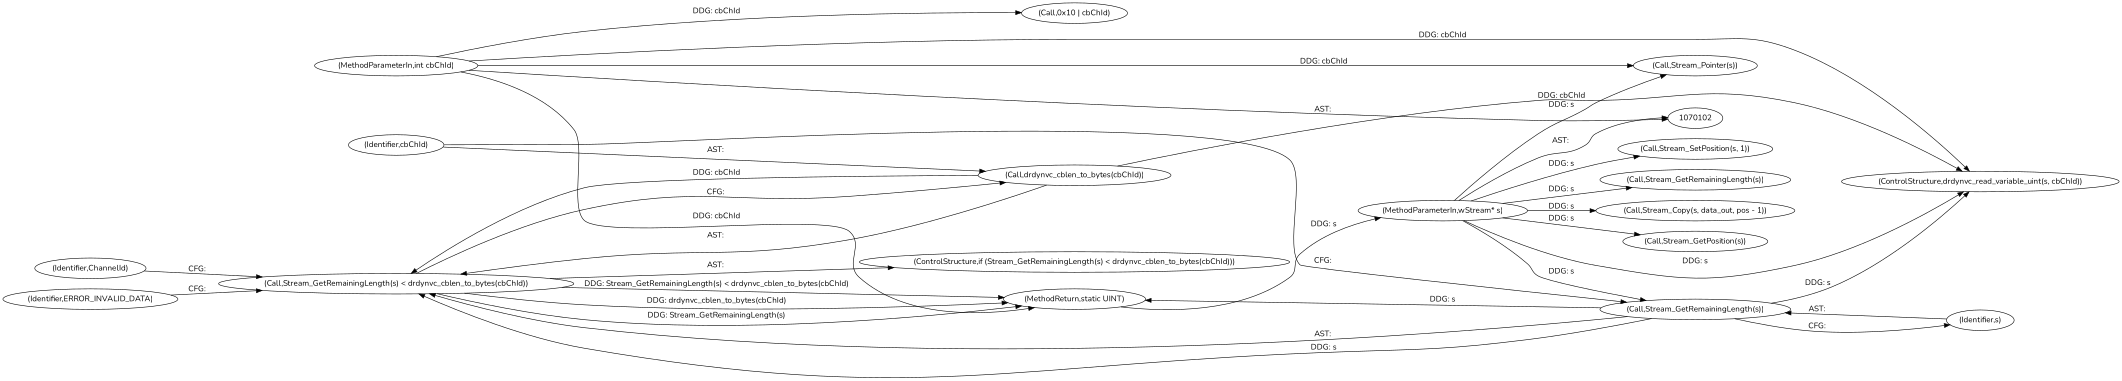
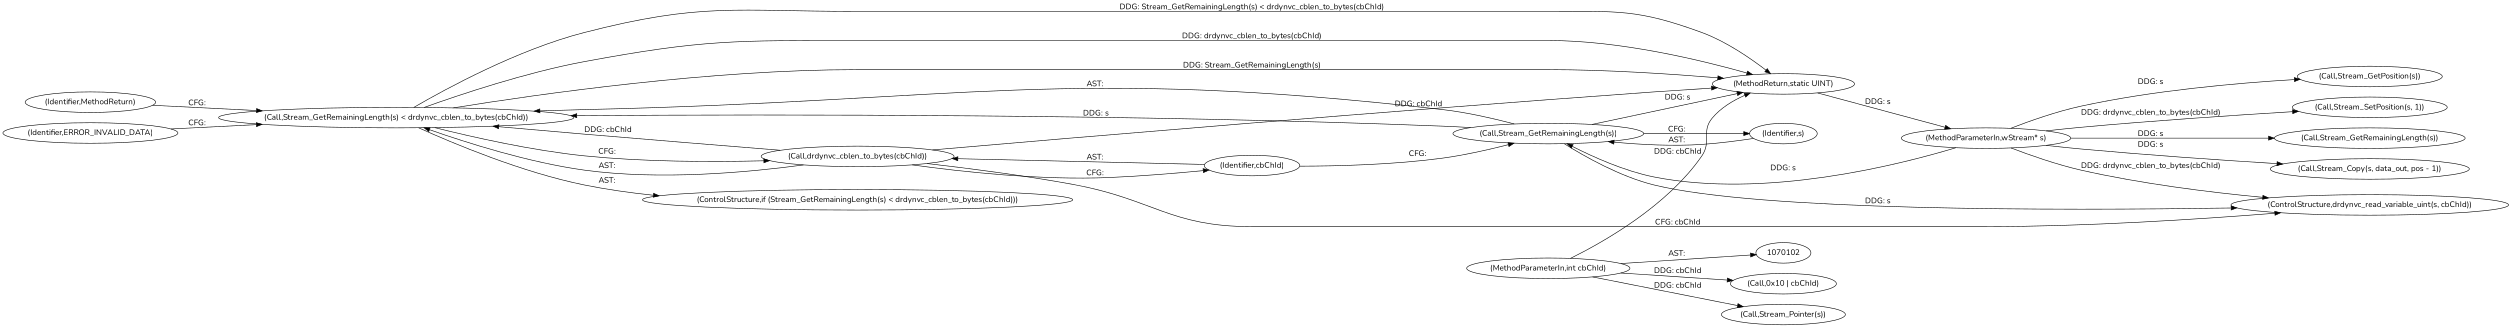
edge "(MethodParameterIn,int cbChId)" -> "(ControlStructure,drdynvc_read_variable_uint(s, cbChId))": removed, label "DDG: cbChId"
edge "(Call,drdynvc_cblen_to_bytes(cbChId))" -> "(ControlStructure,drdynvc_read_variable_uint(s, cbChId))": label "DDG: cbChId" -> "CFG: cbChId"
edge "(Call,drdynvc_cblen_to_bytes(cbChId))" -> "(MethodReturn,static UINT)": added, label "DDG: cbChId"
edge "(MethodParameterIn,wStream* s)" -> "(Call,Stream_Pointer(s))": removed, label "DDG: s"
edge "(MethodParameterIn,wStream* s)" -> "1070102": removed, label "AST:"
edge "(MethodParameterIn,wStream* s)" -> "(Call,Stream_SetPosition(s, 1))": label "DDG: s" -> "DDG: drdynvc_cblen_to_bytes(cbChId)"
edge "(Call,drdynvc_cblen_to_bytes(cbChId))" -> "(Identifier,cbChId)": added, label "CFG:"
edge "(MethodParameterIn,wStream* s)" -> "(ControlStructure,drdynvc_read_variable_uint(s, cbChId))": label "DDG: s" -> "DDG: drdynvc_cblen_to_bytes(cbChId)"
node "(Identifier,ChannelId)": label "(Identifier,ChannelId)" -> "(Identifier,MethodReturn)"
